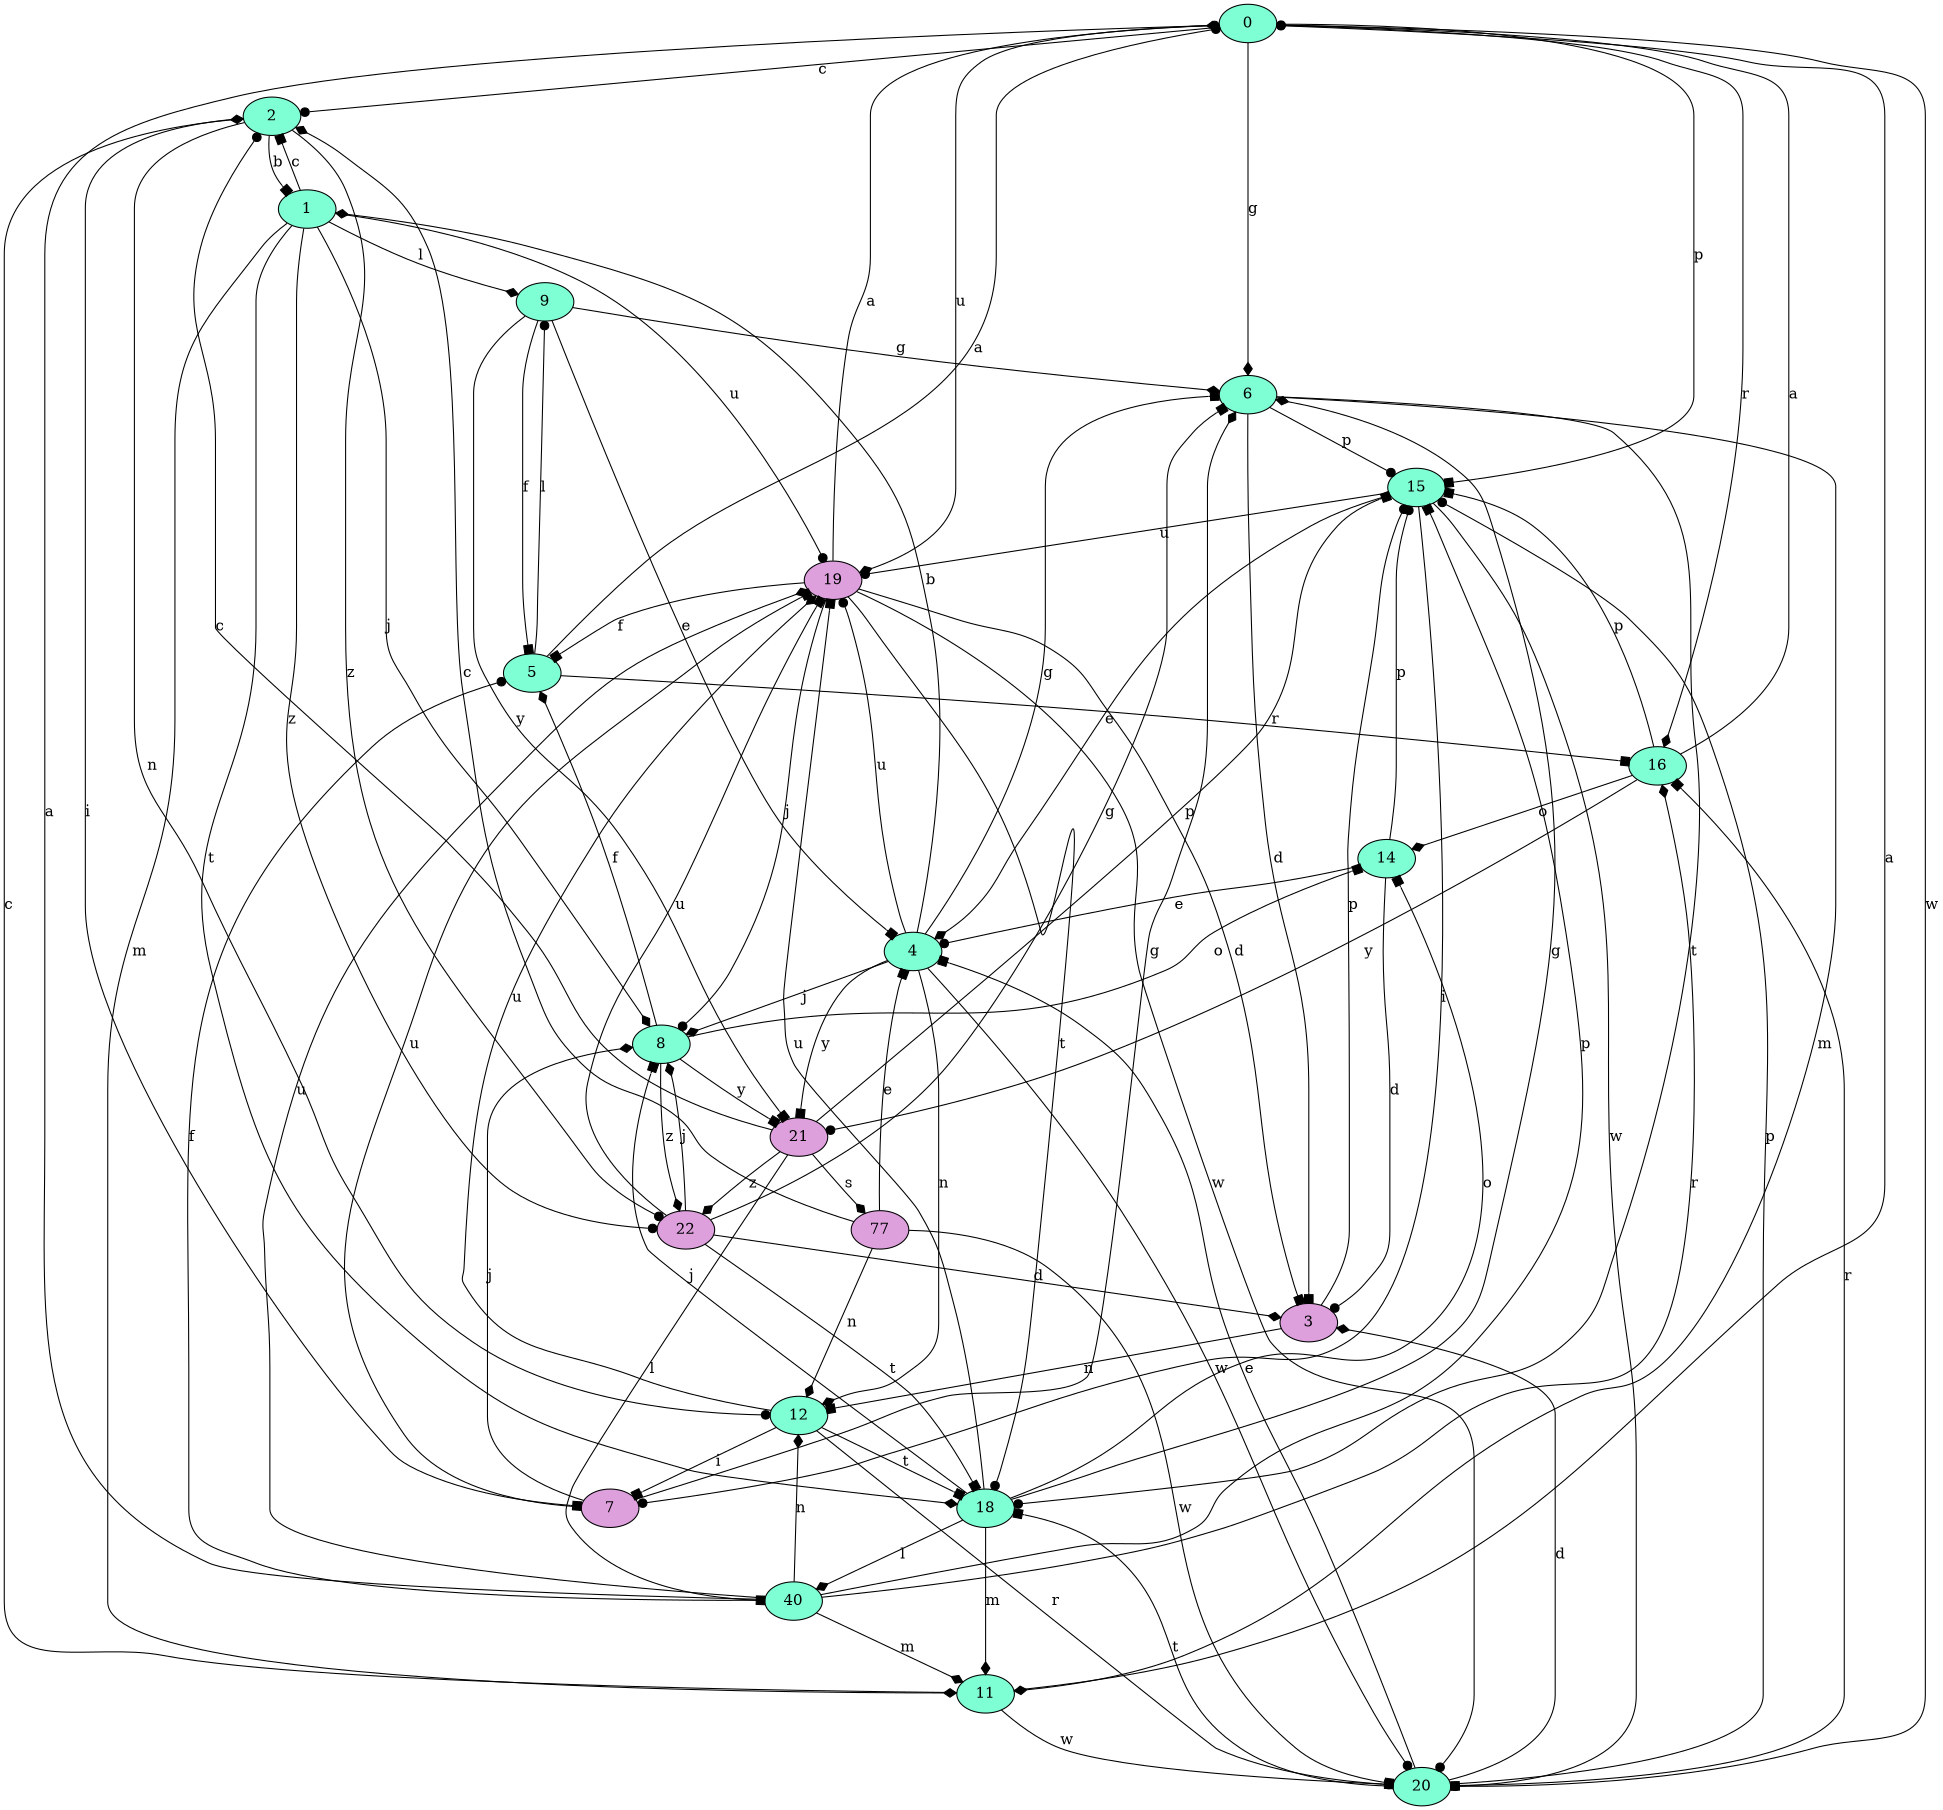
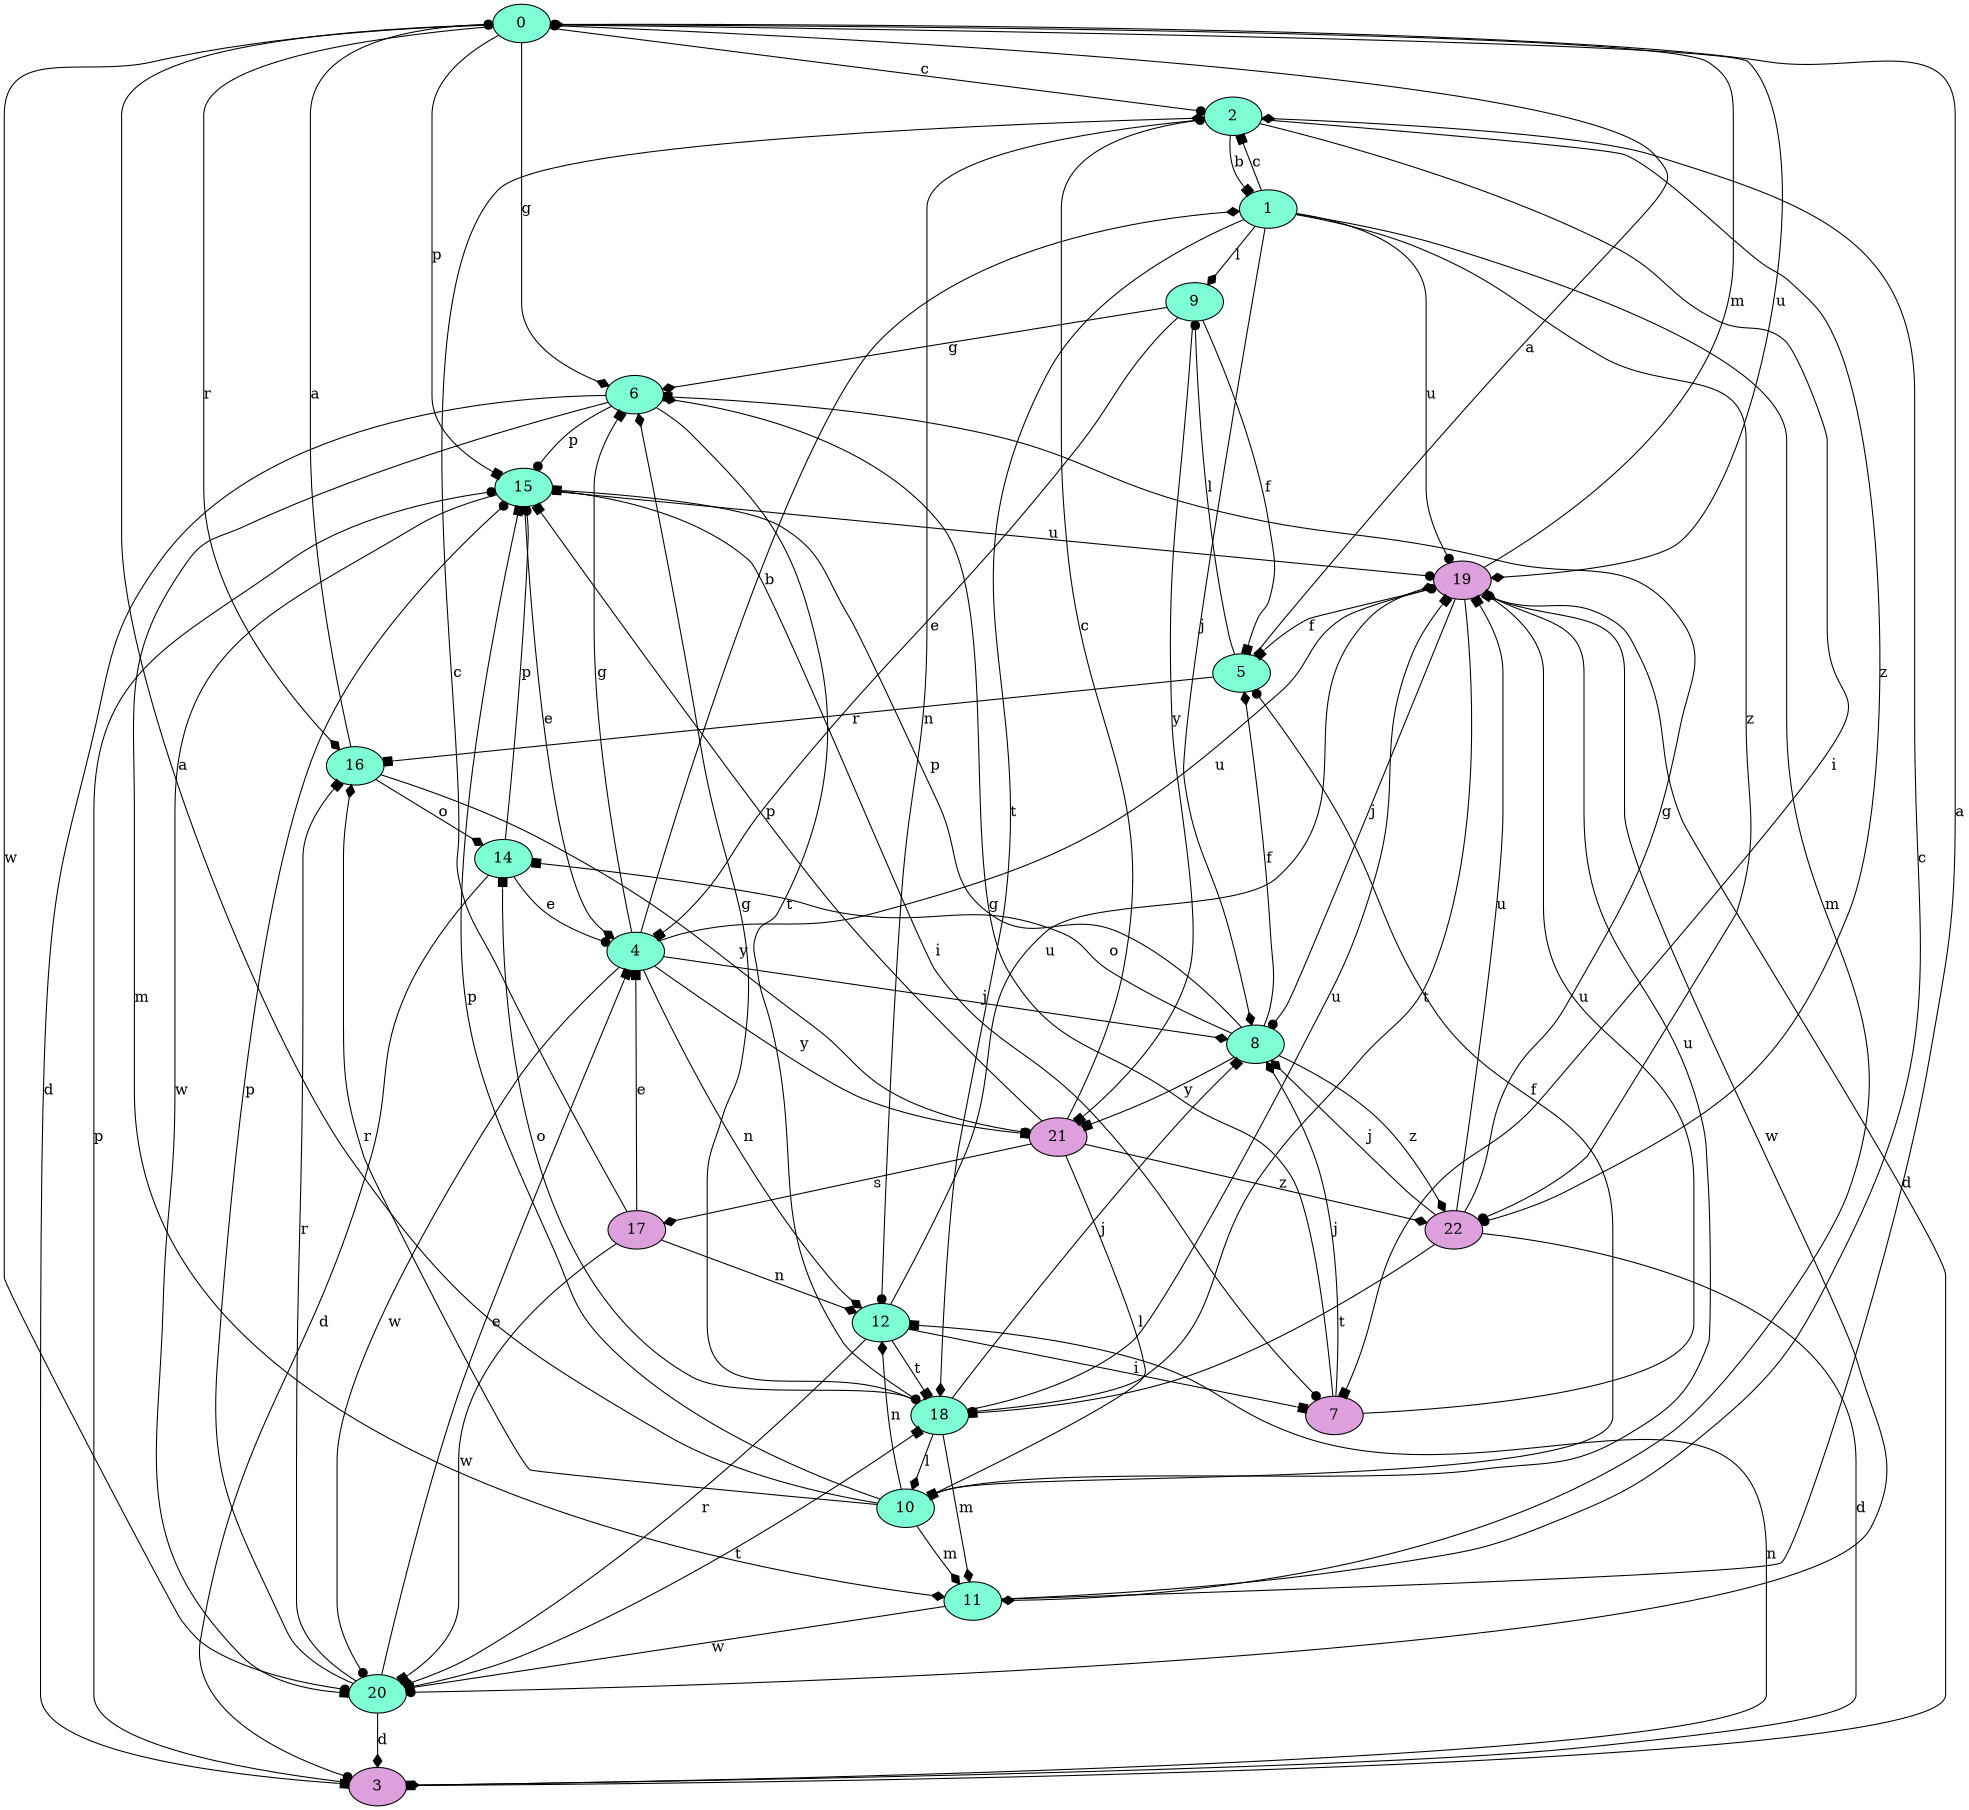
edge "19" -> "0": label "a" -> "m"
edge "16" -> "15": now "8" -> "15"
node "77": label "77" -> "17"
node "40": label "40" -> "10"
